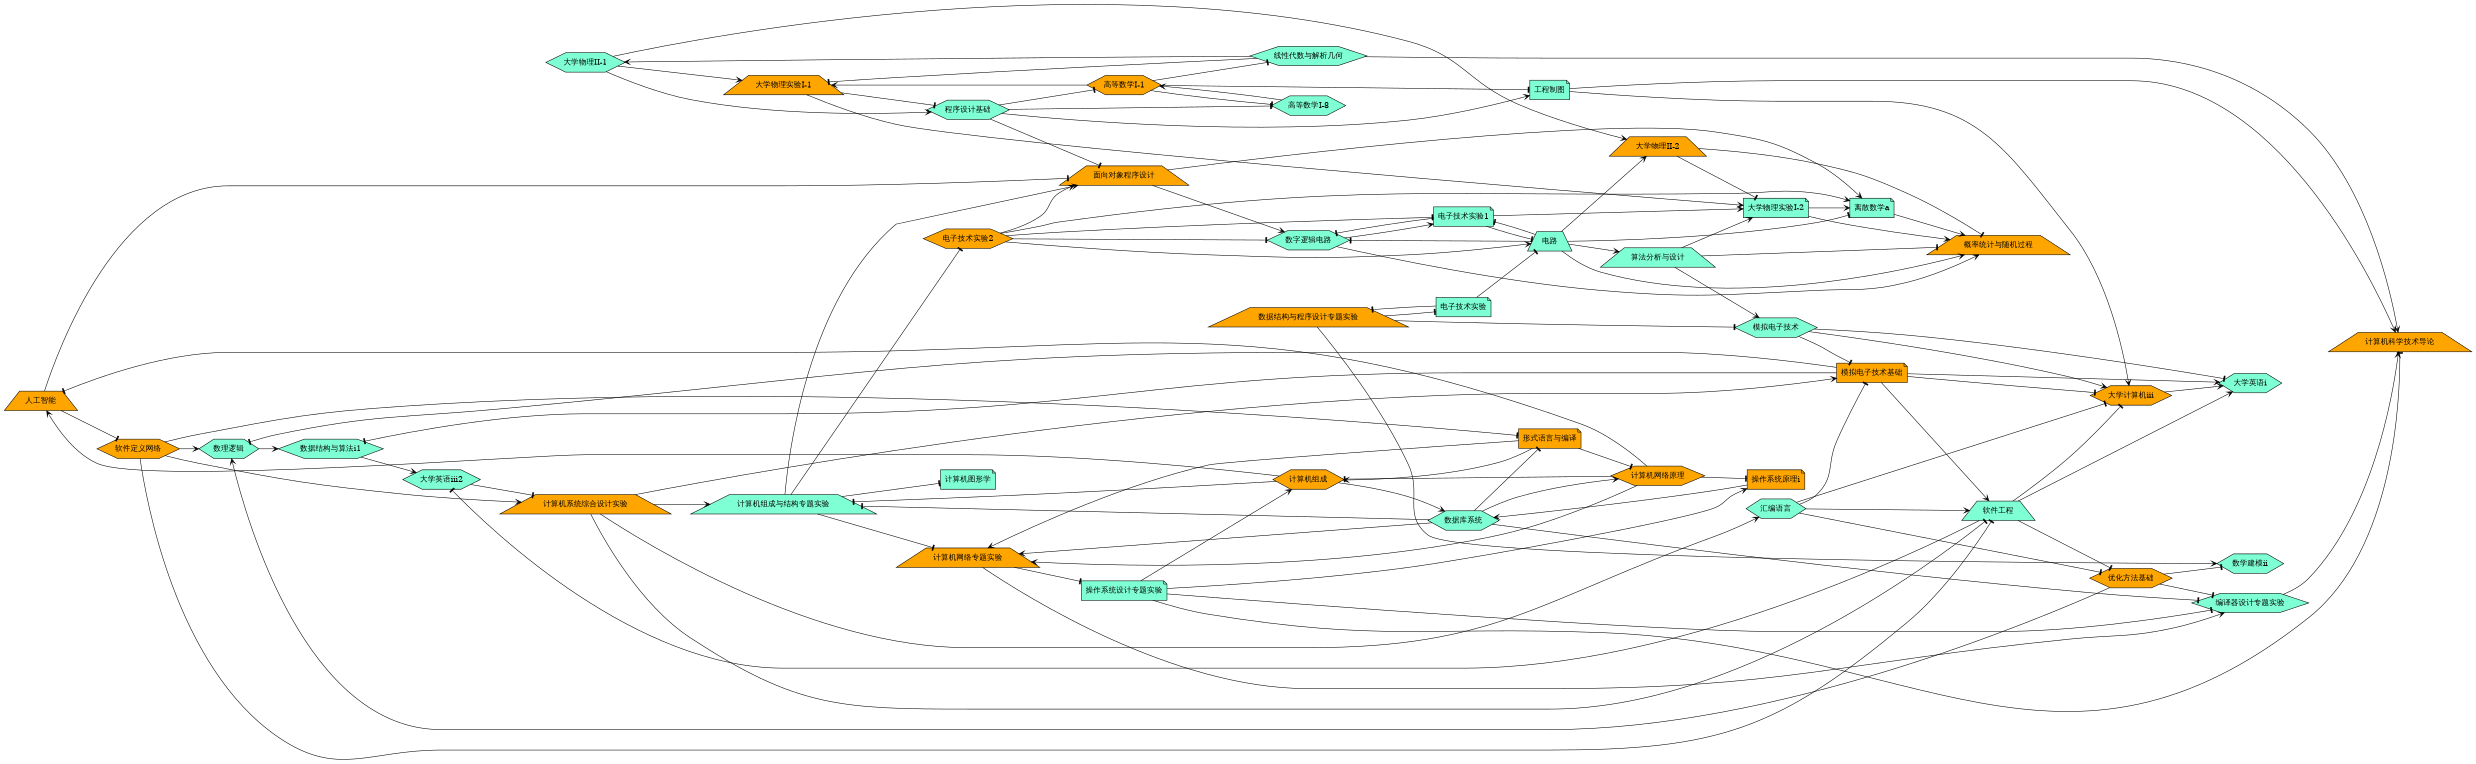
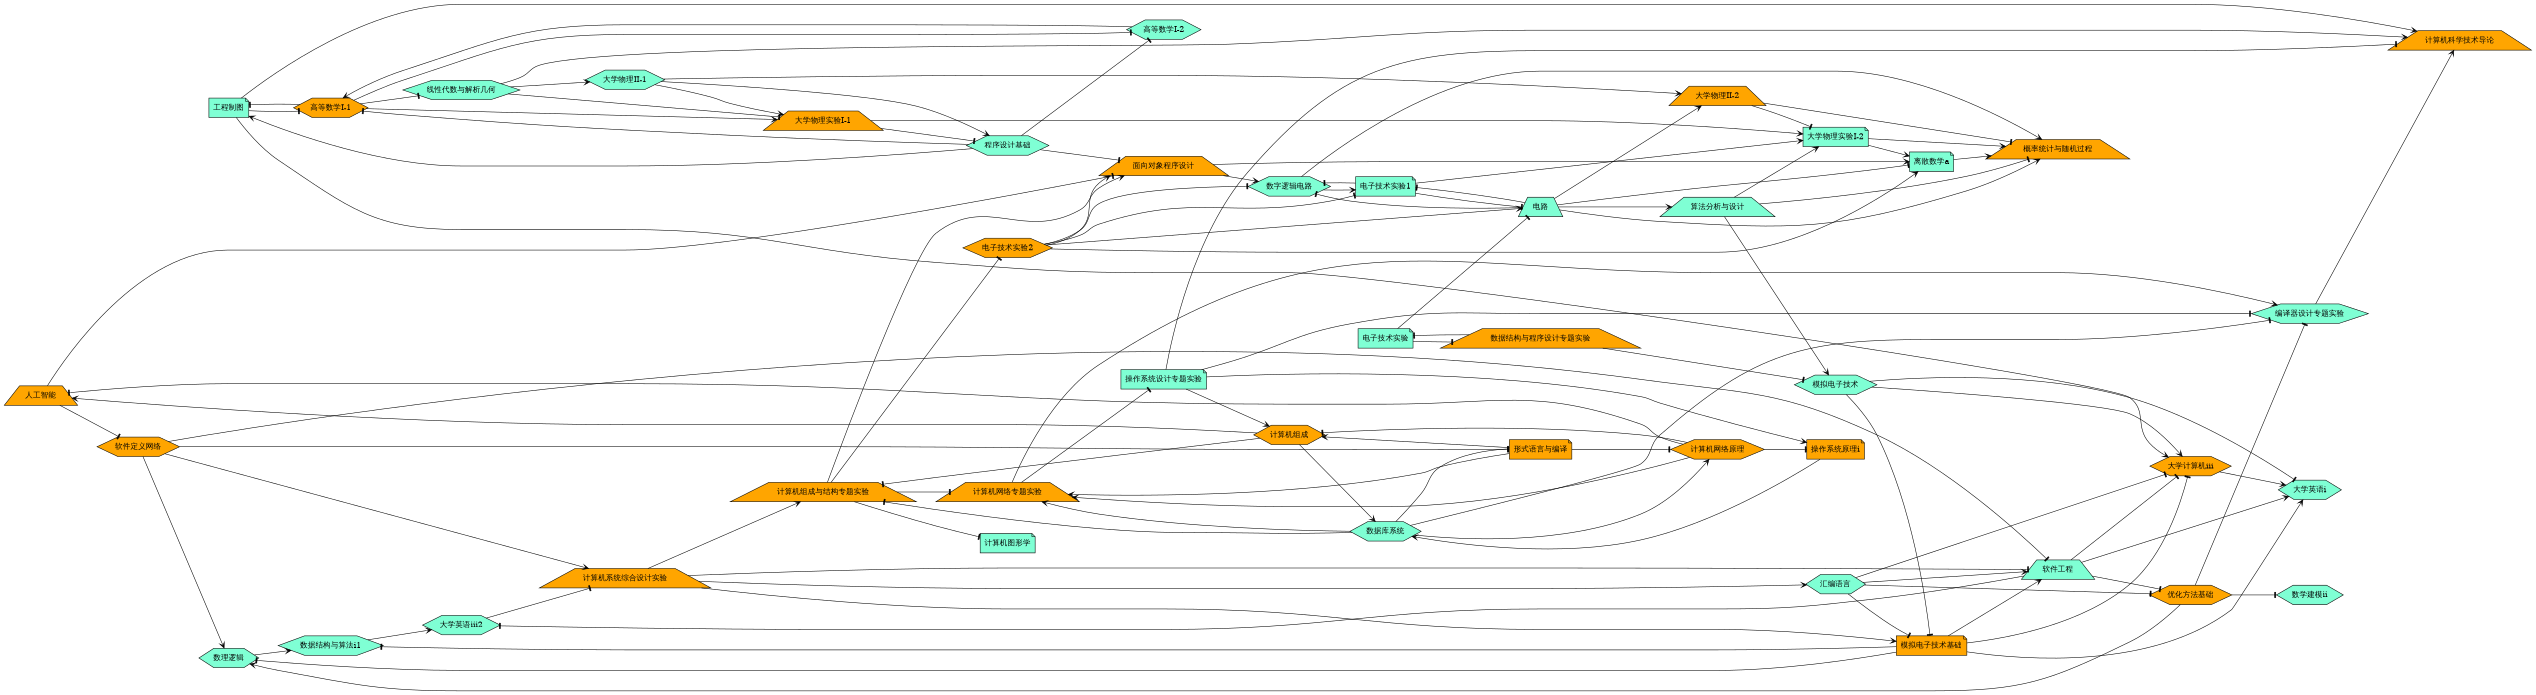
node "高等数学I-8": label "高等数学I-8" -> "高等数学I-2"
edge "工程制图" -> "高等数学I-1": added
node "计算机组成与结构专题实验": fillcolor aquamarine -> orange
edge "数据结构与程序设计专题实验" -> "数学建模ii": removed
